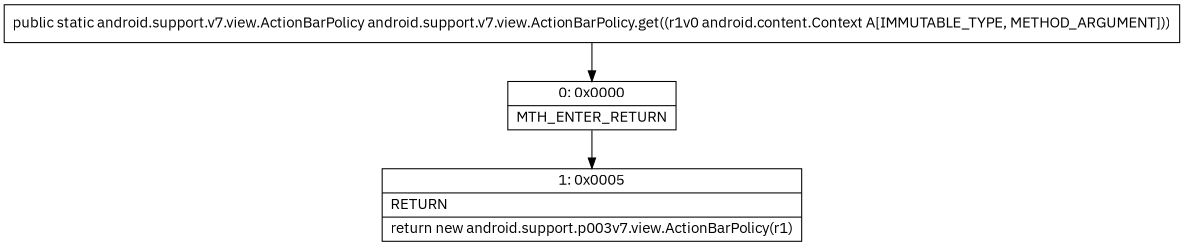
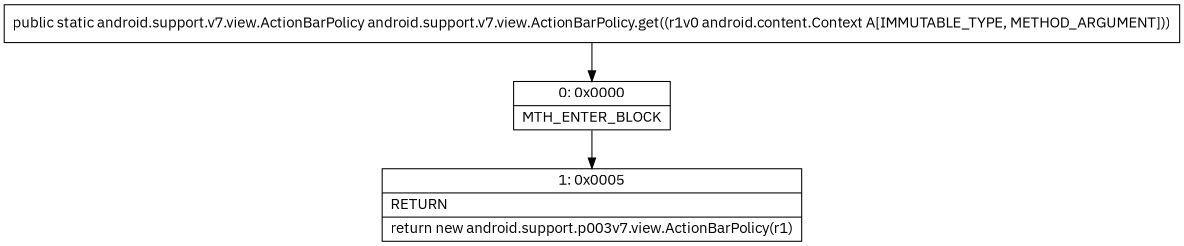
node "0: 0x0000": text "MTH_ENTER_RETURN" -> "MTH_ENTER_BLOCK"
